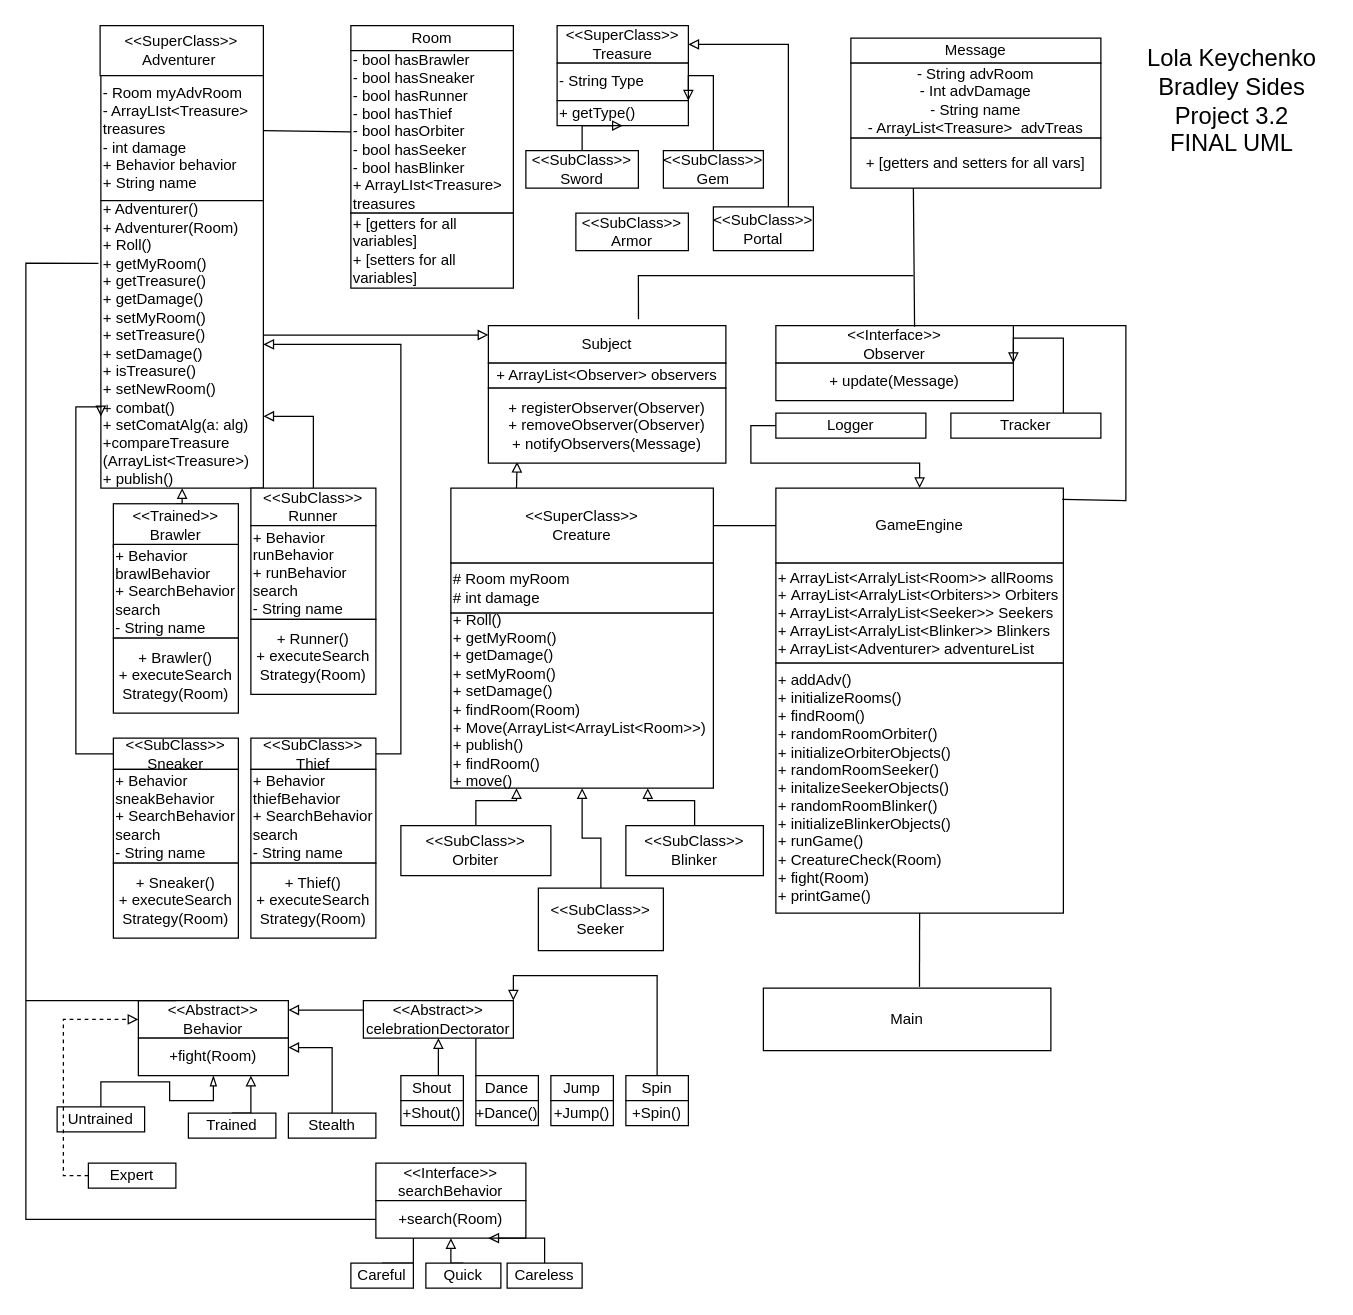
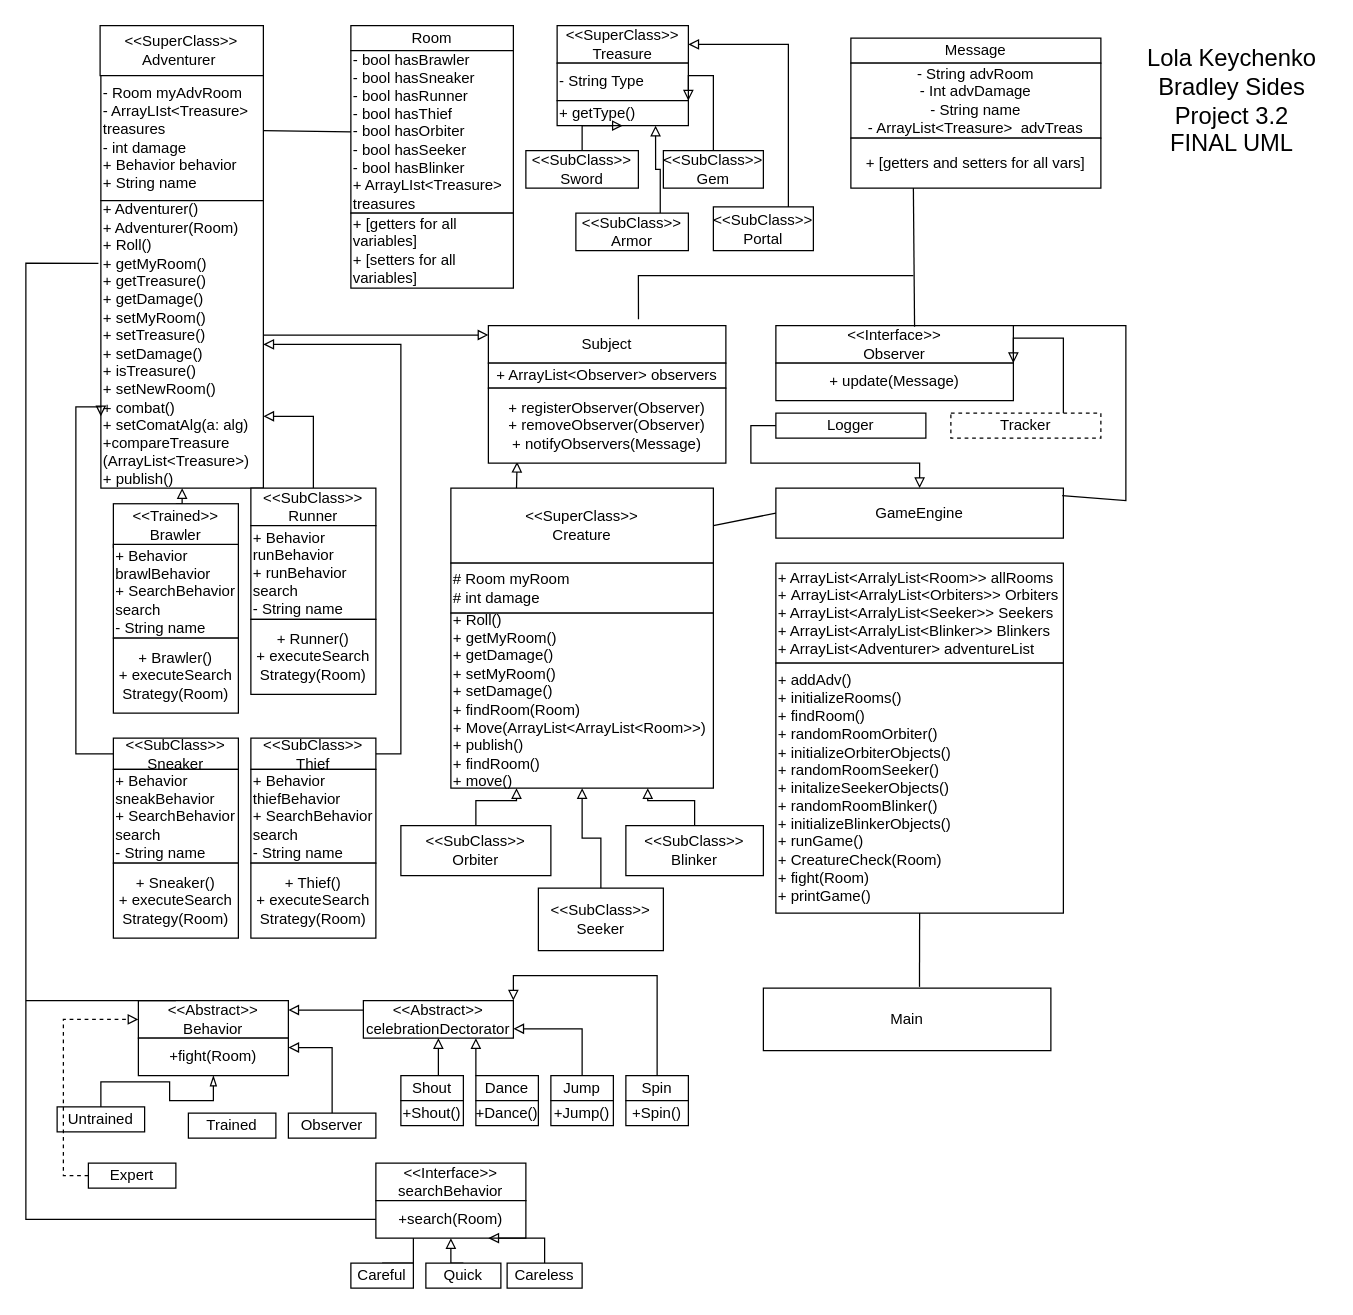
edge "<<SubClass>> Armor" -> "+ getType()": added
node "Tracker": style solid -> dashed
node "GameEngine": size 288x75 -> 288x50
edge "Jump" -> "<<Abstract>> celebrationDectorator": added
edge "<<Abstract>> celebrationDectorator" -- "Dance": arrowhead none -> block
edge "Trained" -> "+fight(Room)": removed
node "Stealth": label "Stealth" -> "Observer"
